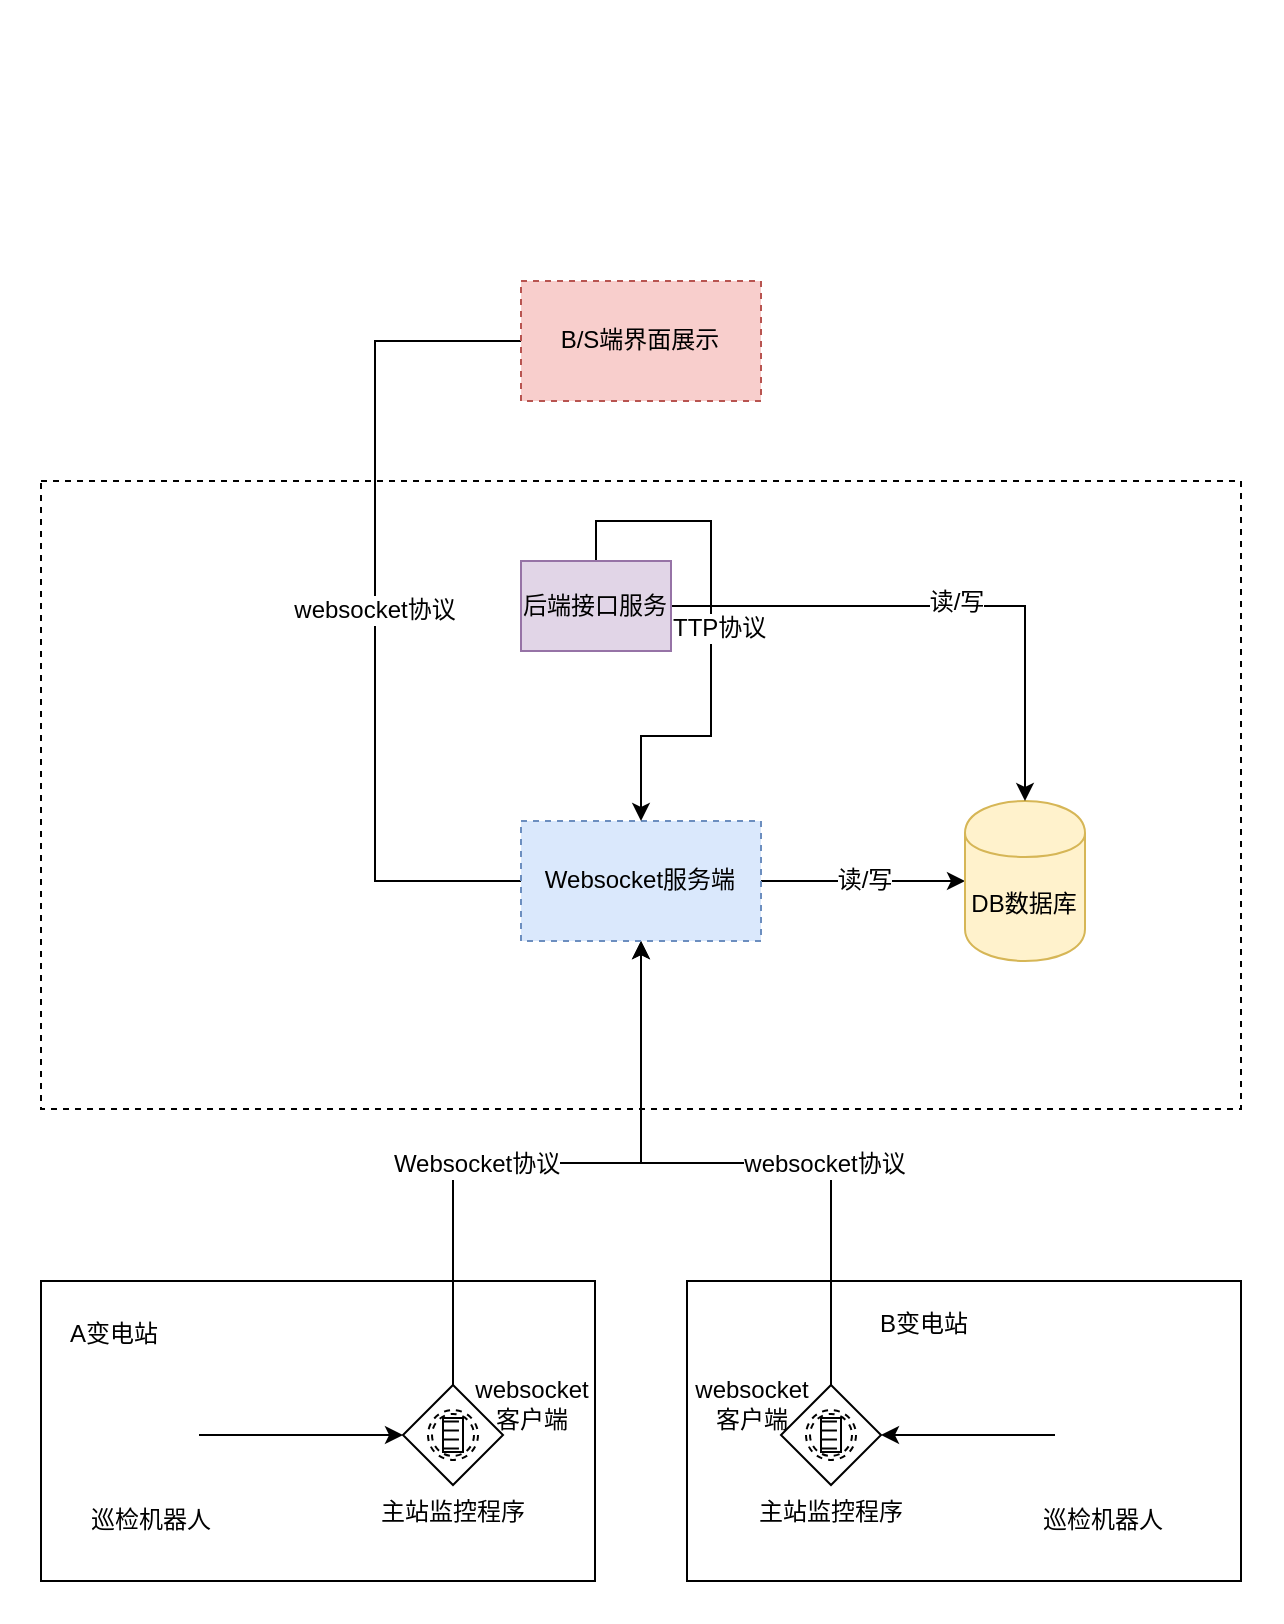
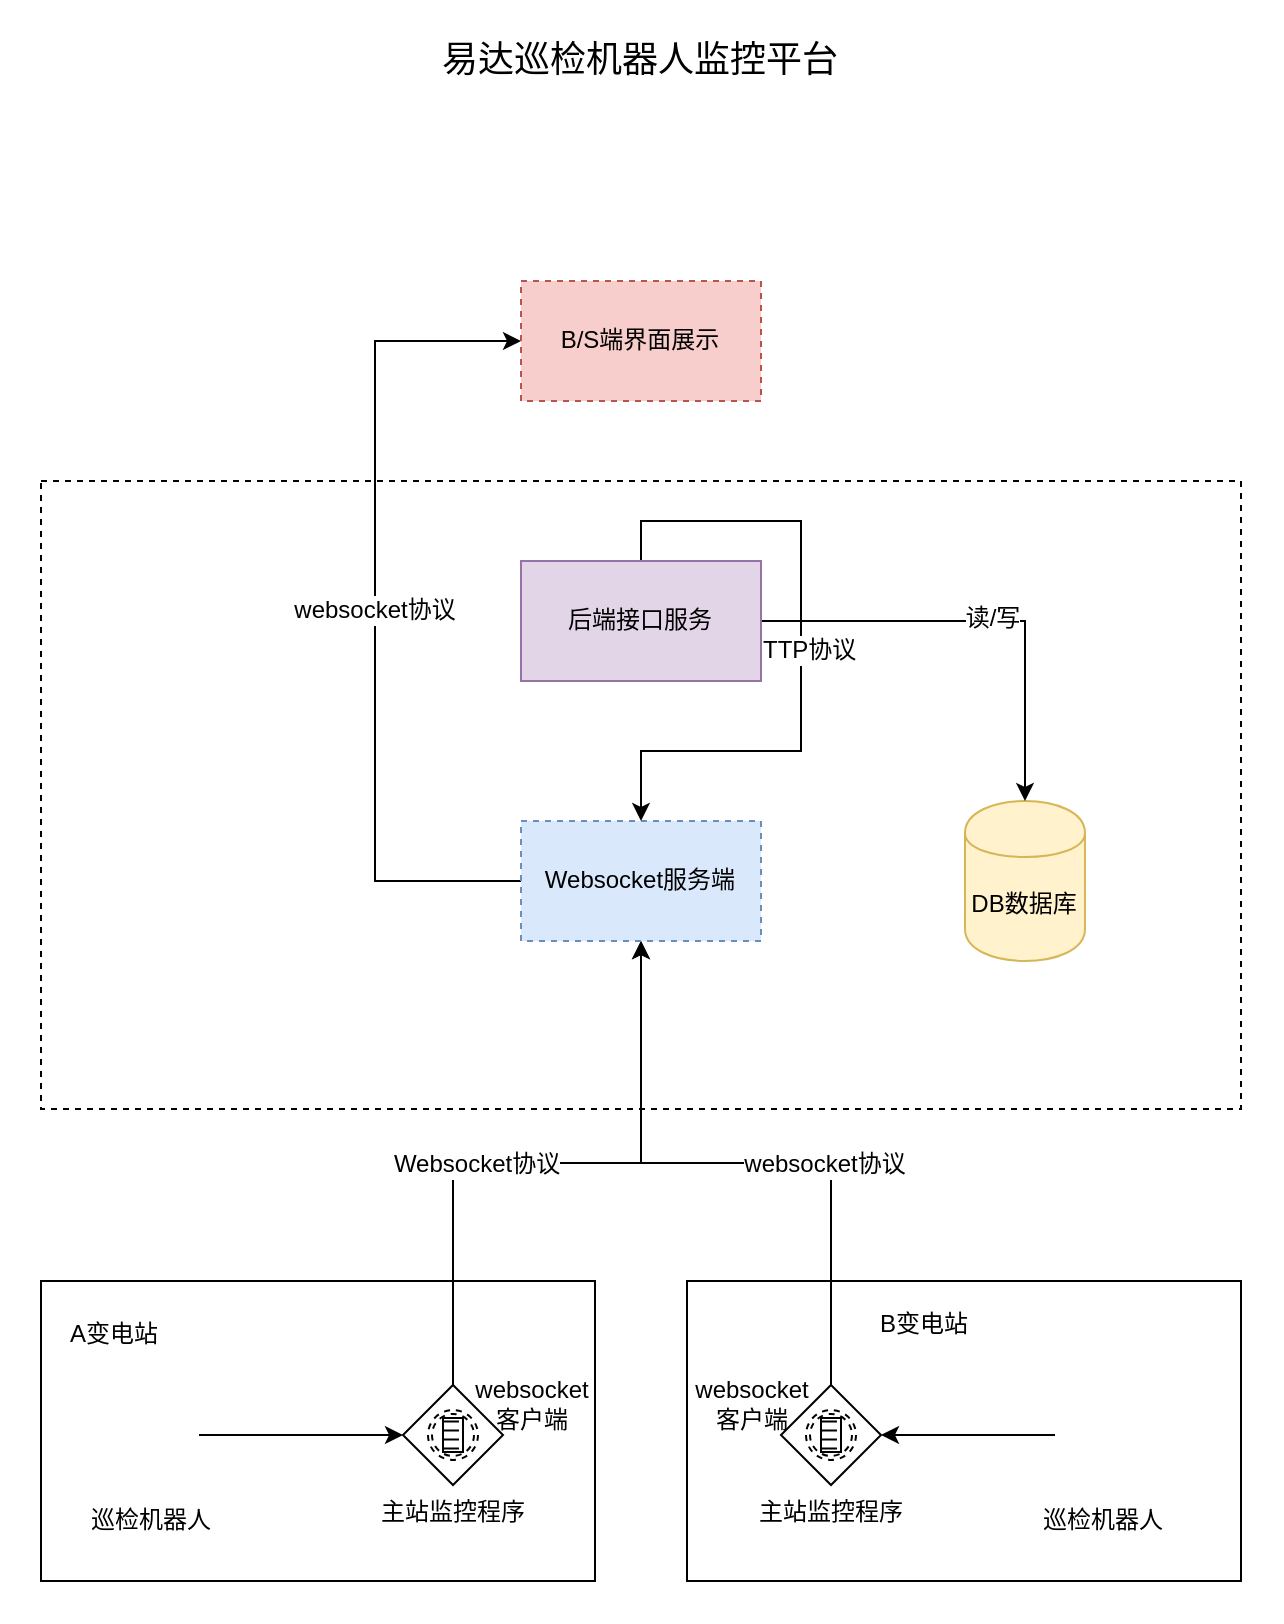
node "易达巡检机器人监控平台": added
edge "B/S端界面展示" -- "Websocket服务端": arrowhead none -> classic
node "后端接口服务": size 150x90 -> 240x120
edge "Websocket服务端" -> "DB数据库": removed, label "读/写"
